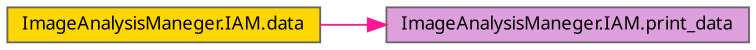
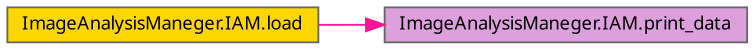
node "ImageAnalysisManeger.IAM.data": label "ImageAnalysisManeger.IAM.data" -> "ImageAnalysisManeger.IAM.load"
